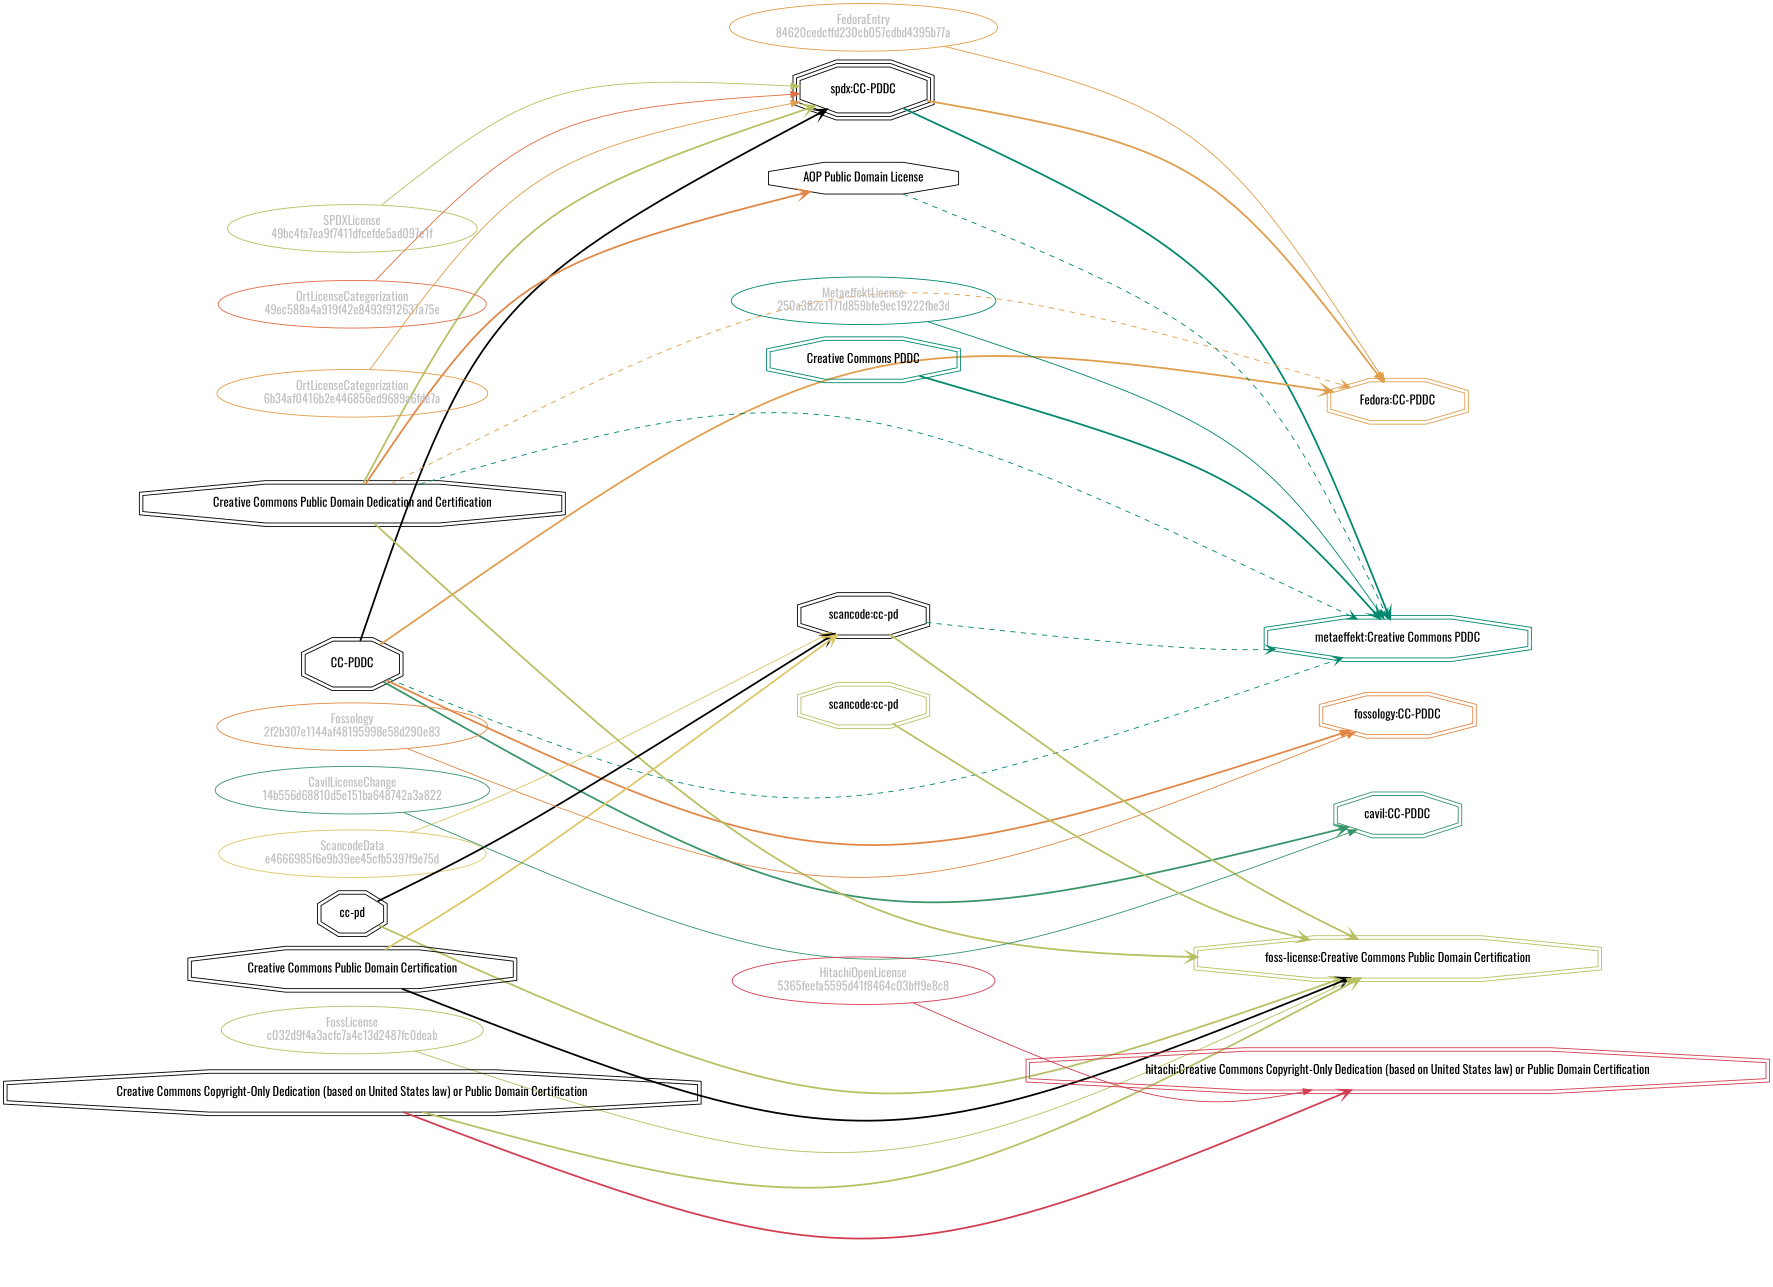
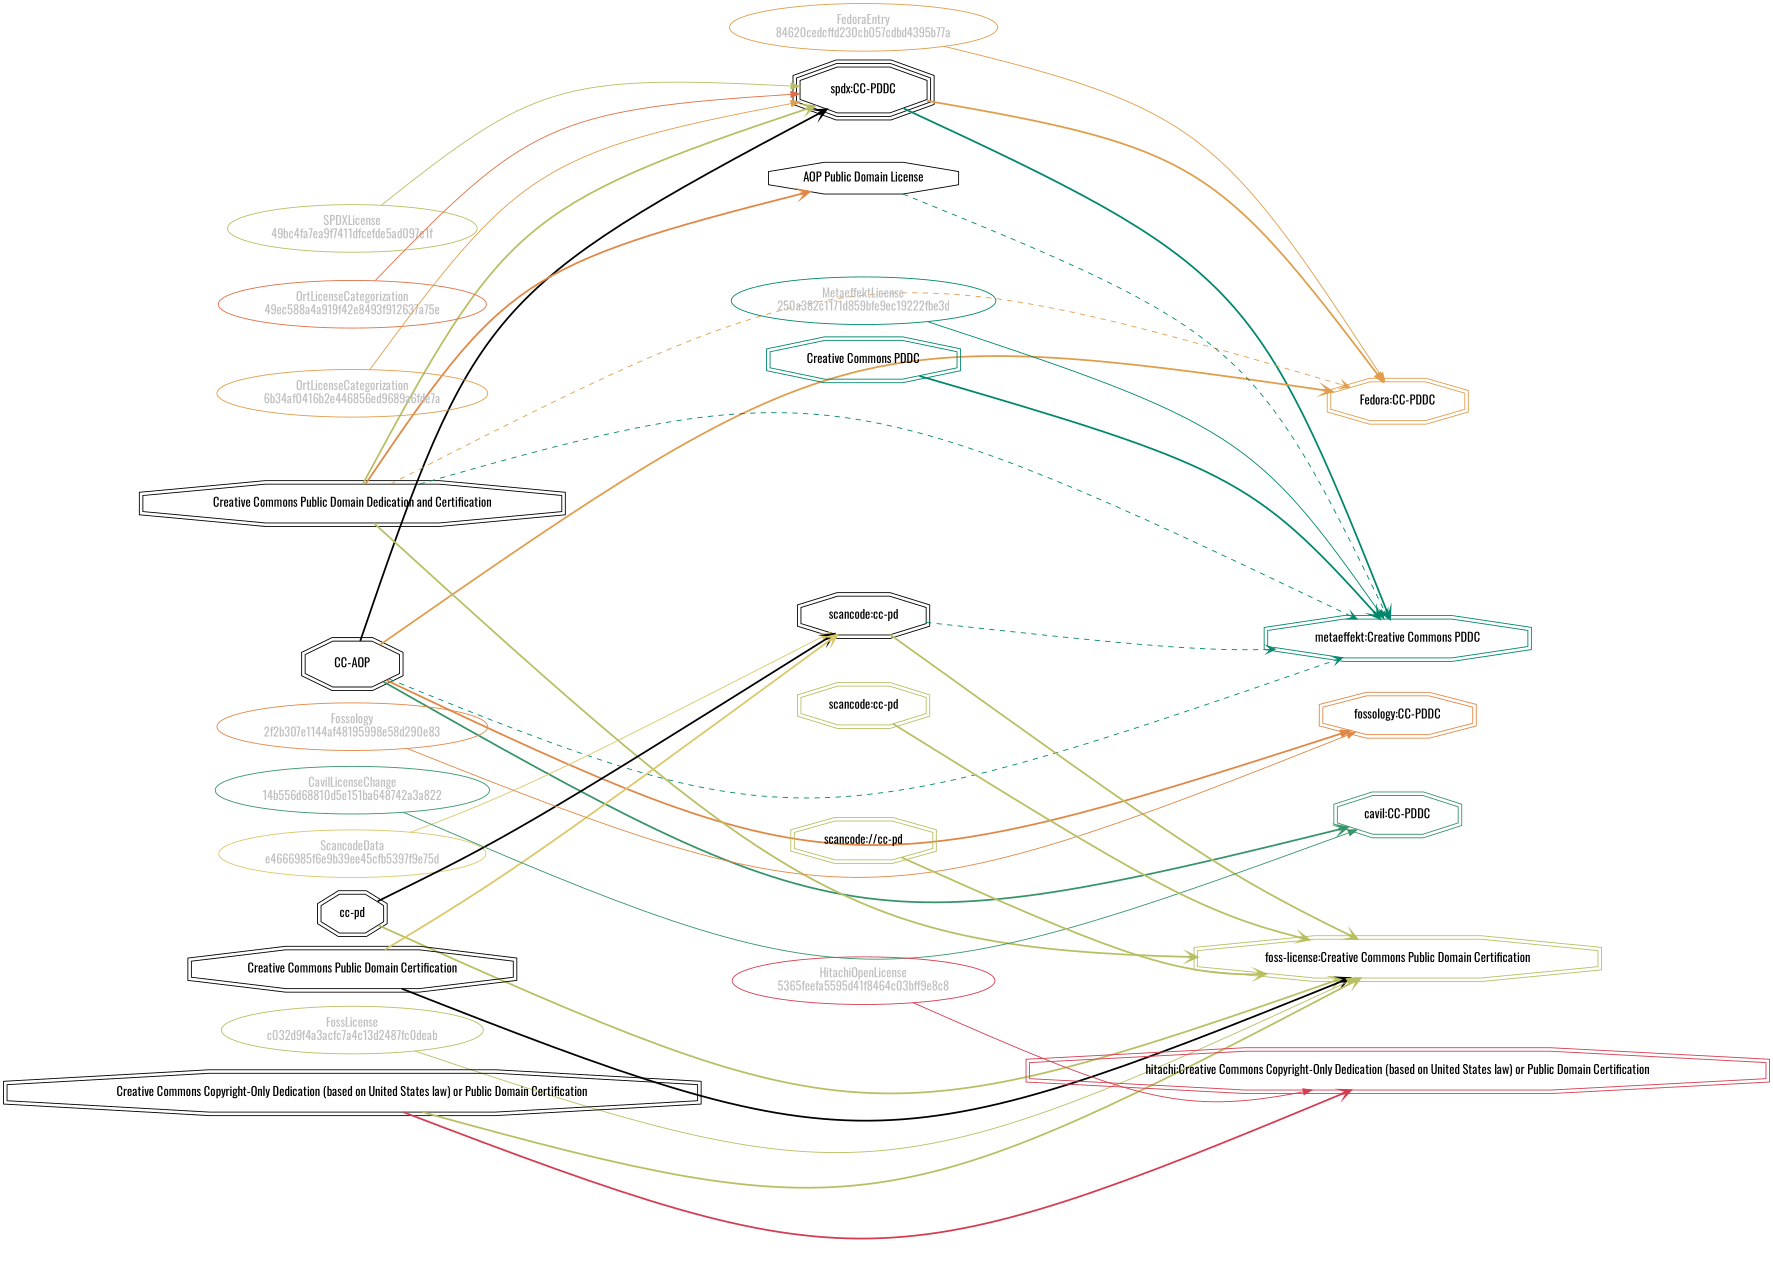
node "CC-PDDC": label "CC-PDDC" -> "CC-AOP"
node "scancode://cc-pd": added
